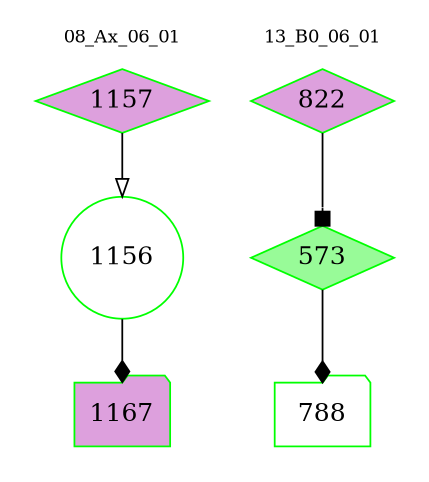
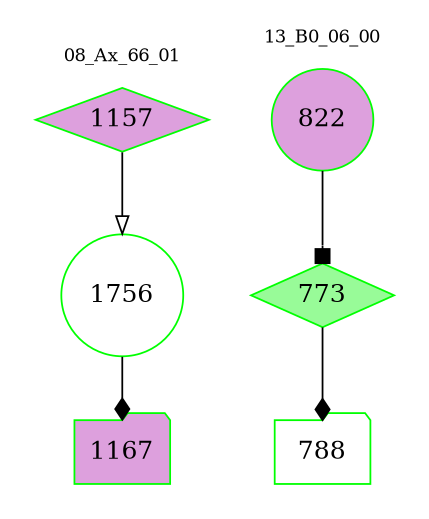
cluster "08_Ax_06_01": label "08_Ax_06_01" -> "08_Ax_66_01"
cluster "13_B0_06_01": label "13_B0_06_01" -> "13_B0_06_00"
node "822": shape diamond -> circle
node "1156": label "1156" -> "1756"
node "573": label "573" -> "773"
